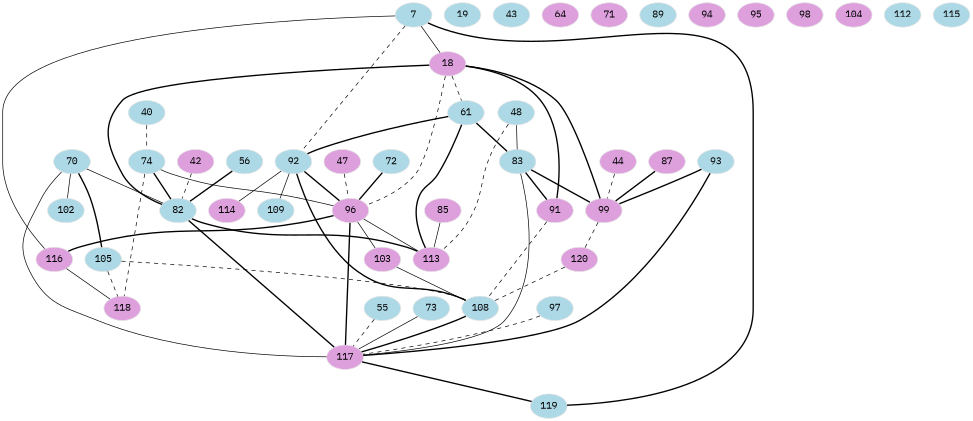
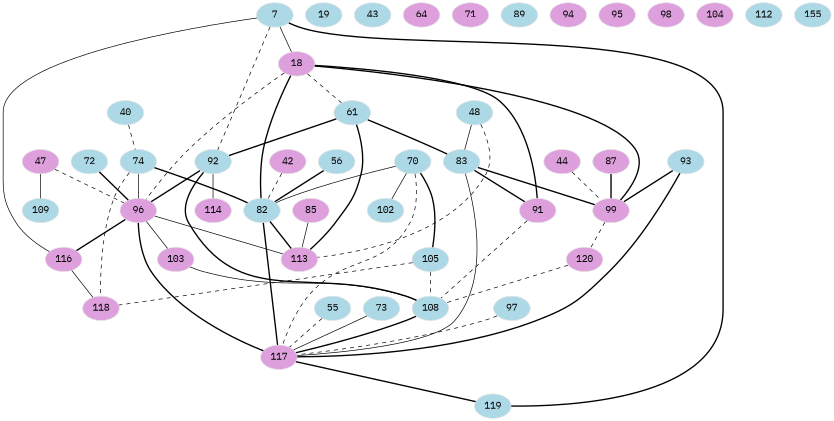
node "115": label "115" -> "155"
edge "92" -- "109": now "47" -- "109"
edge "70" -- "117": style solid -> dashed
